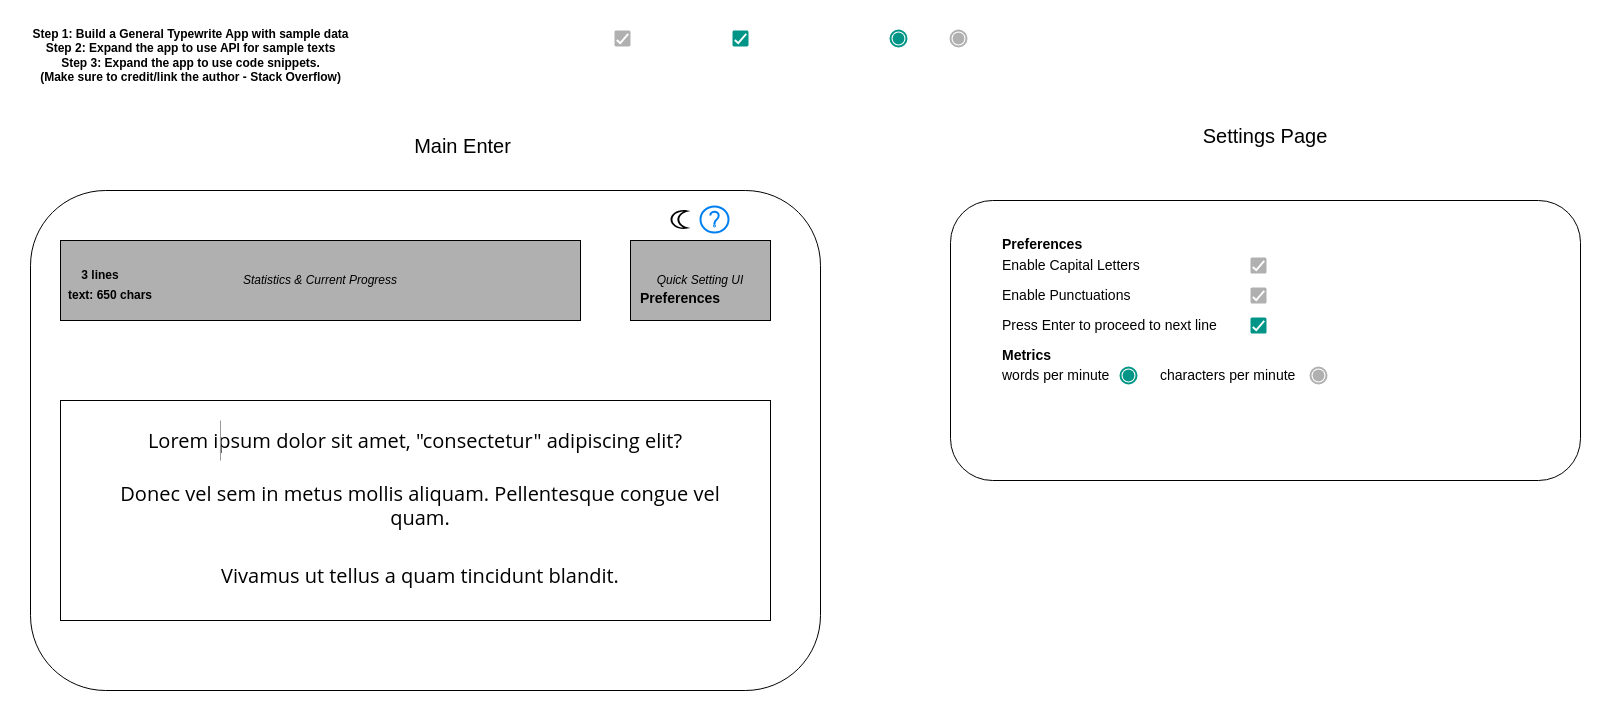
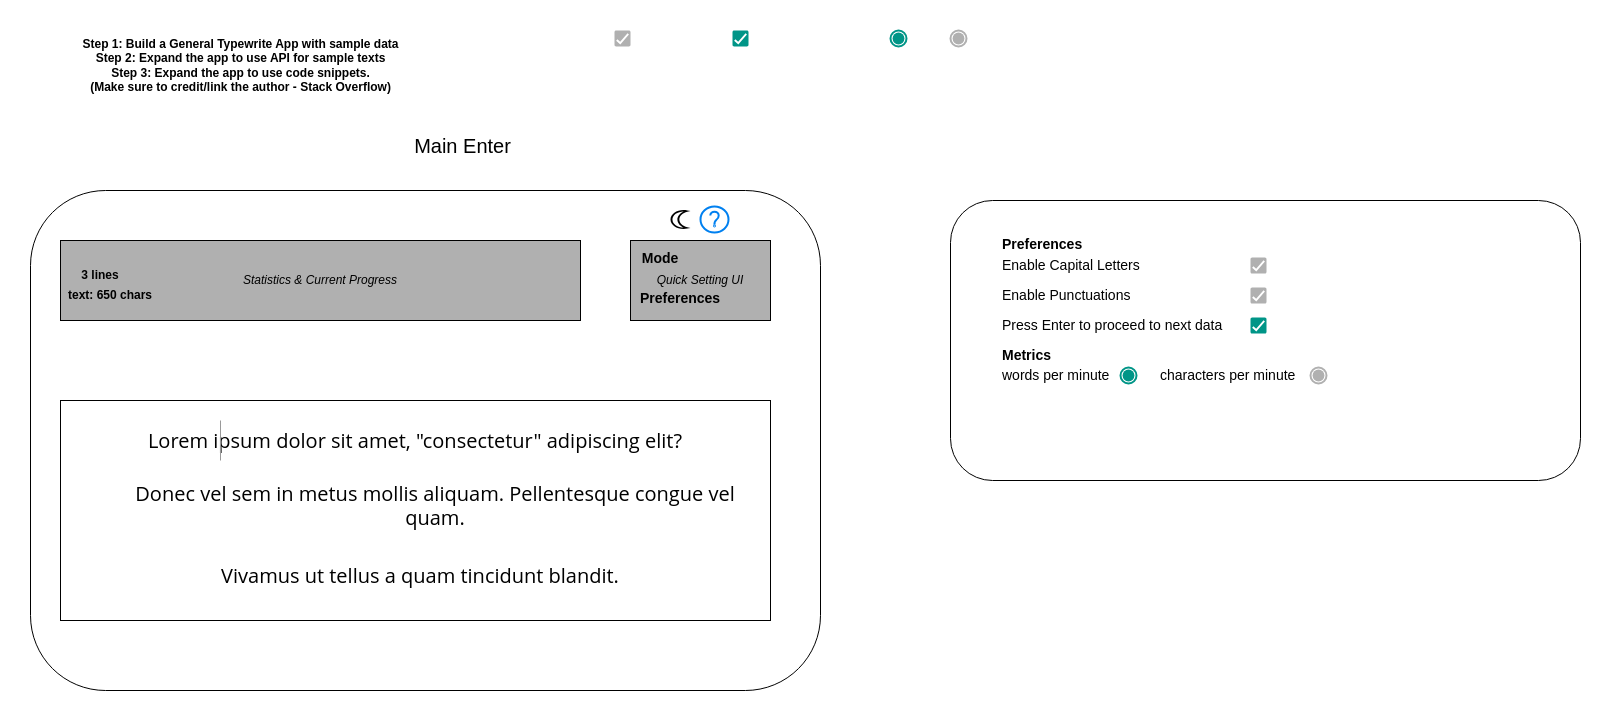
node "Step 1: Build a General Typewrite App with sample data Step 2: Expand the app to use API for sample texts Step 3: Expand the app to use code snippets. (Make sure to credit/link the author - Stack Overflow)": moved (191, 56) -> (241, 66)
node "Settings Page": removed
node "Mode": added
node "Press Enter to proceed to next line": label "Press Enter to proceed to next line" -> "Press Enter to proceed to next data"
node "Donec vel sem in metus mollis aliquam. Pellentesque congue vel quam.": moved (421, 506) -> (436, 506)
